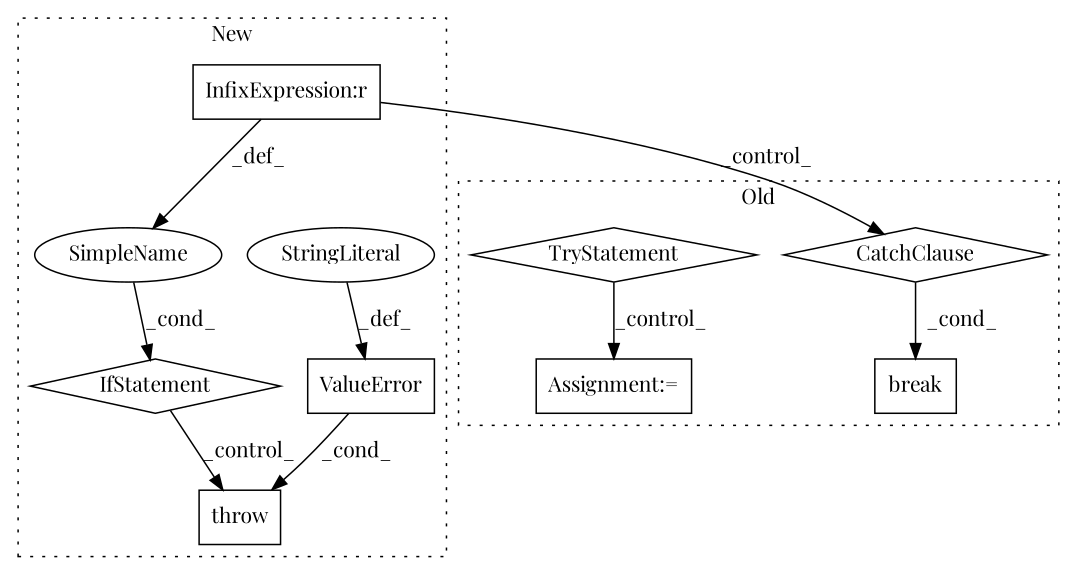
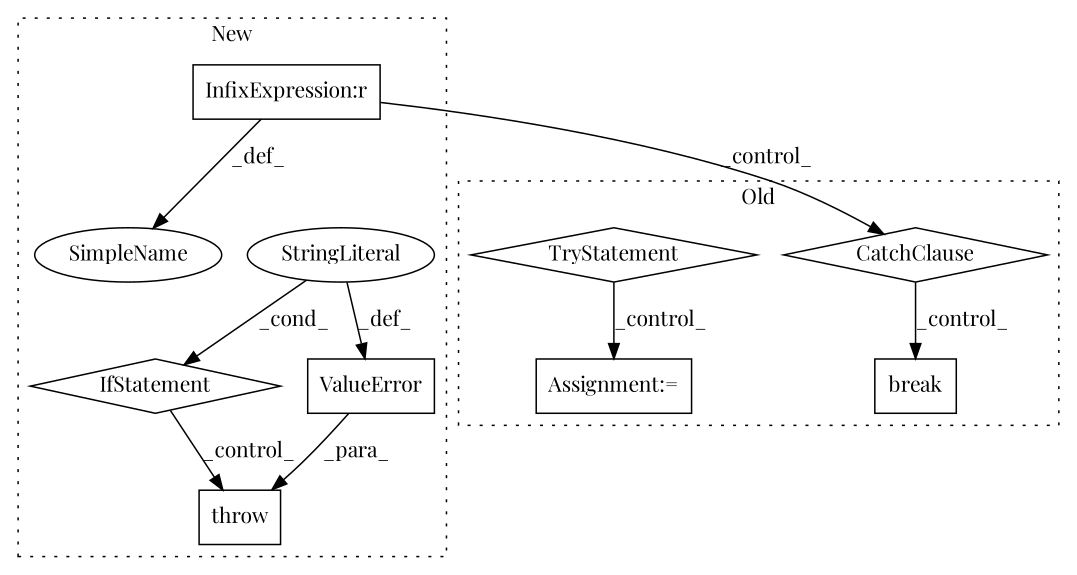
edge "SimpleName" -> "IfStatement": now "StringLiteral" -> "IfStatement"
edge "CatchClause" -> "break": label "_cond_" -> "_control_"
edge "ValueError" -> "throw": label "_cond_" -> "_para_"
